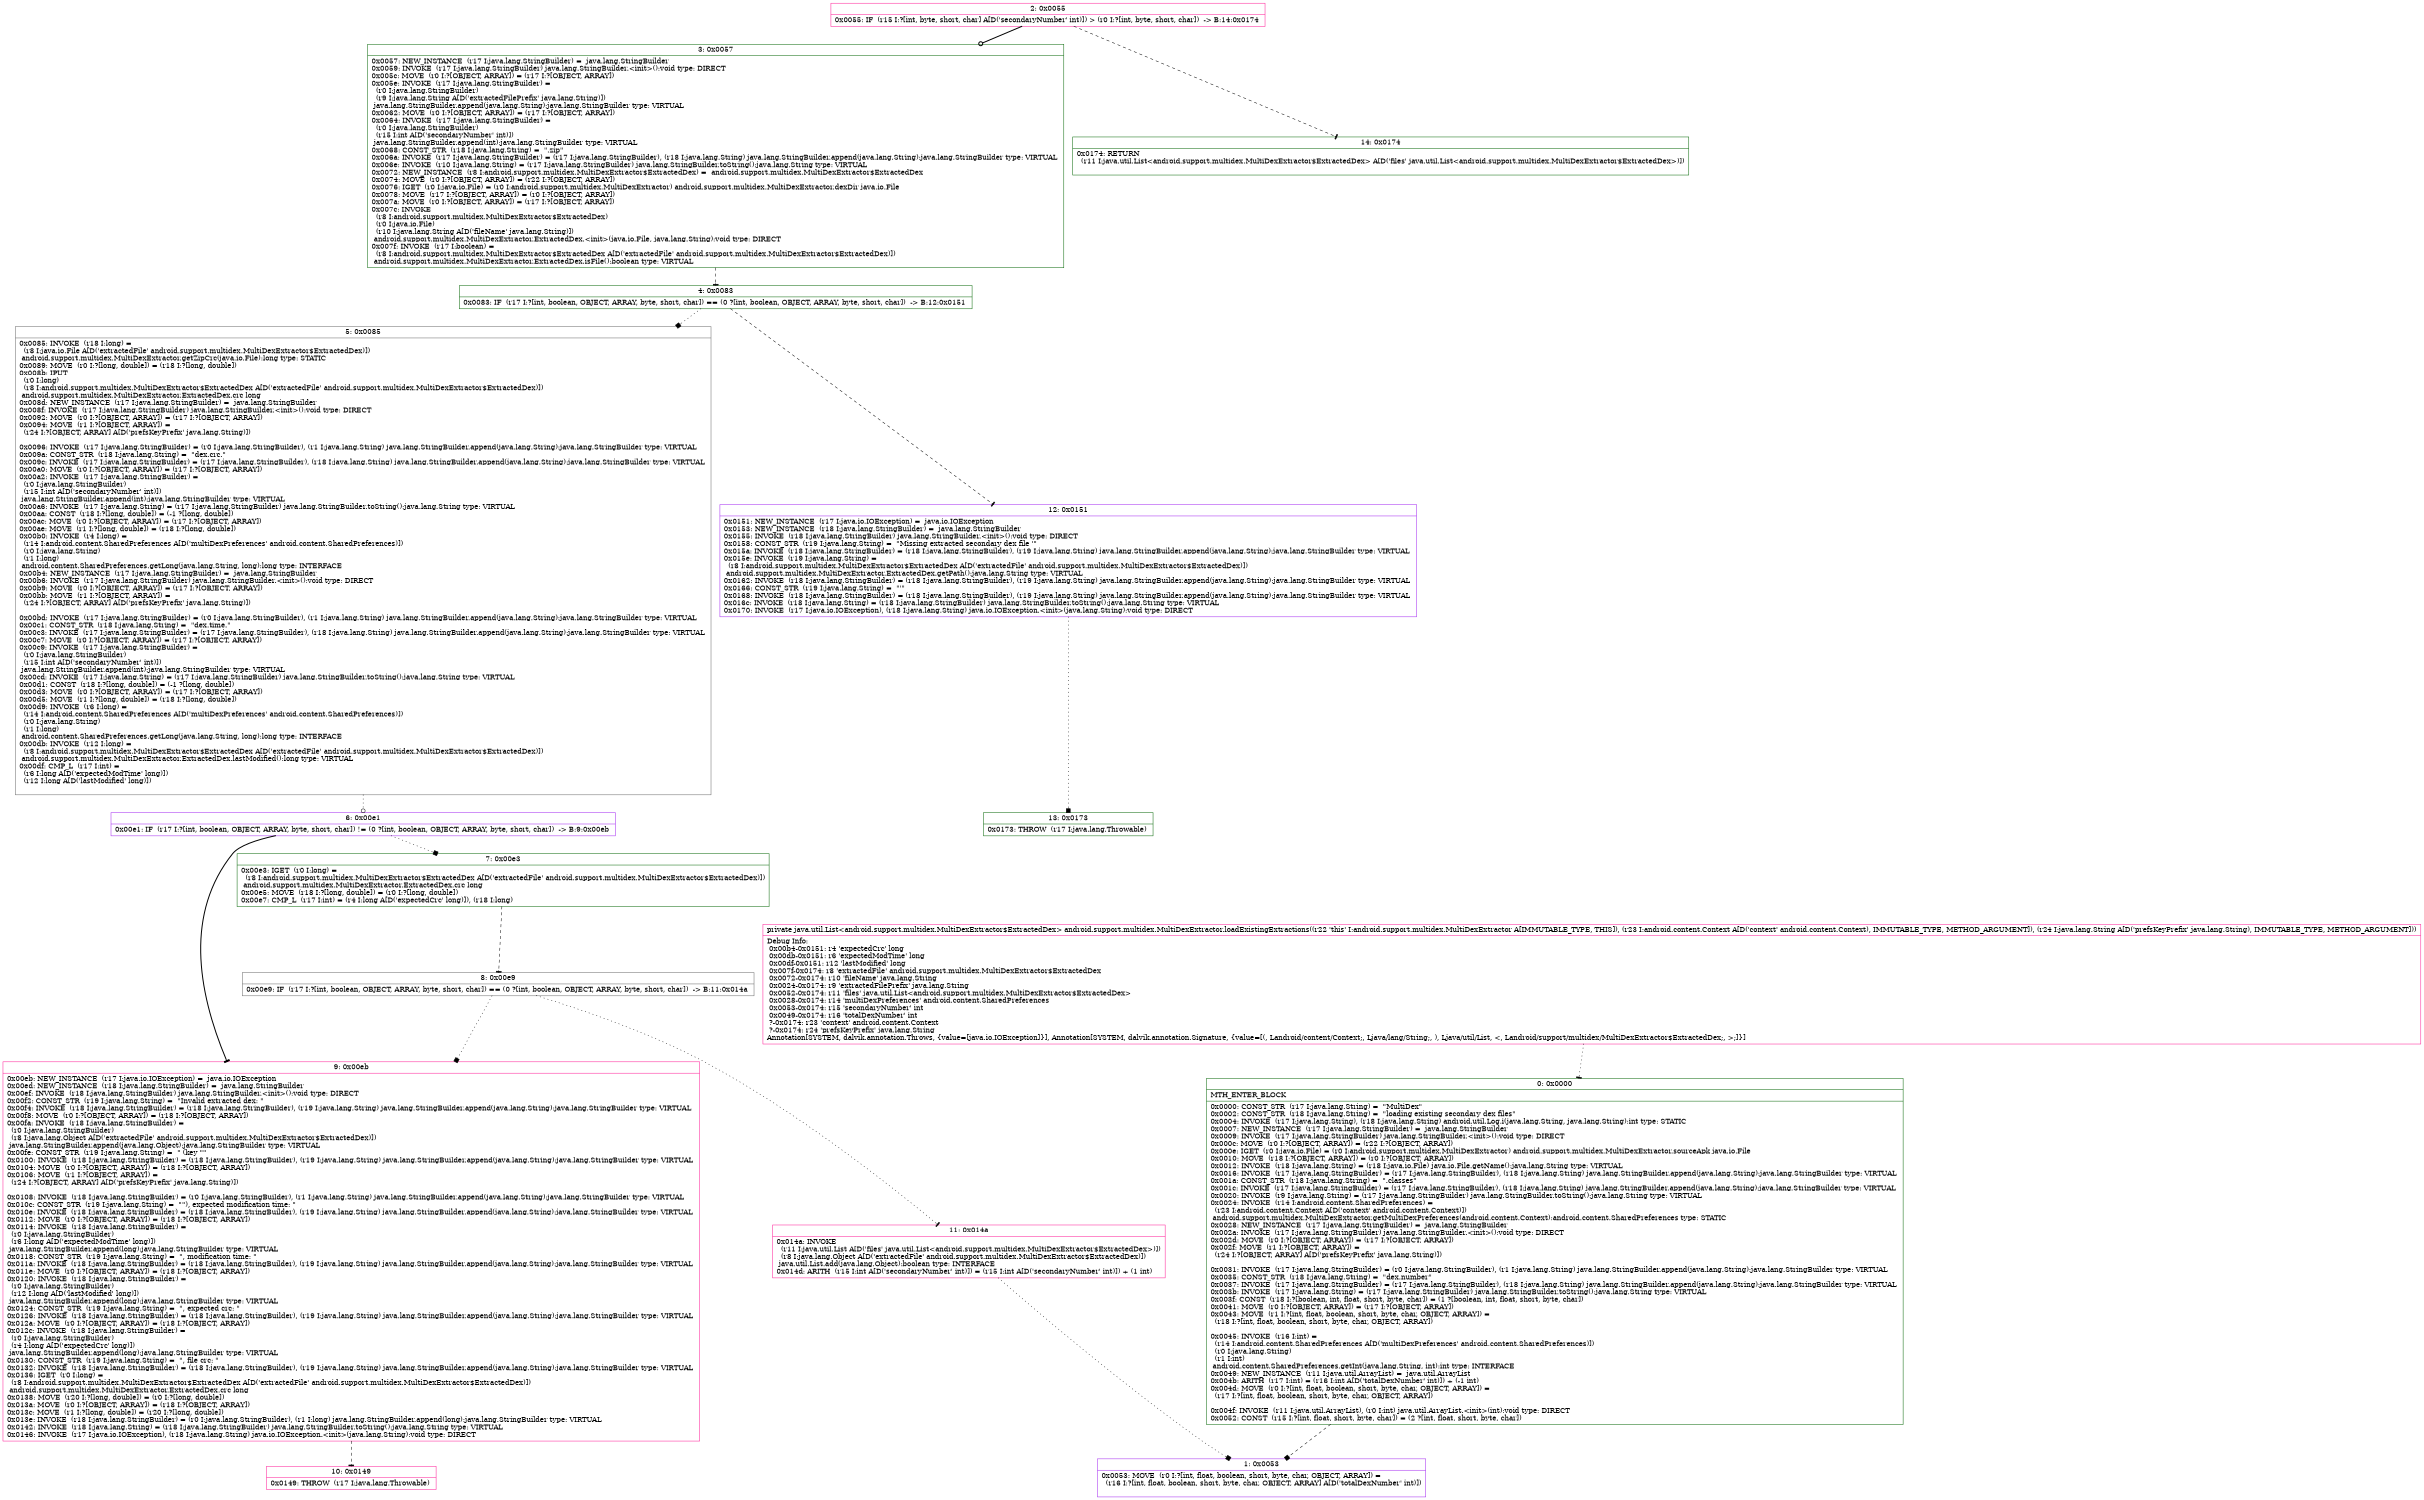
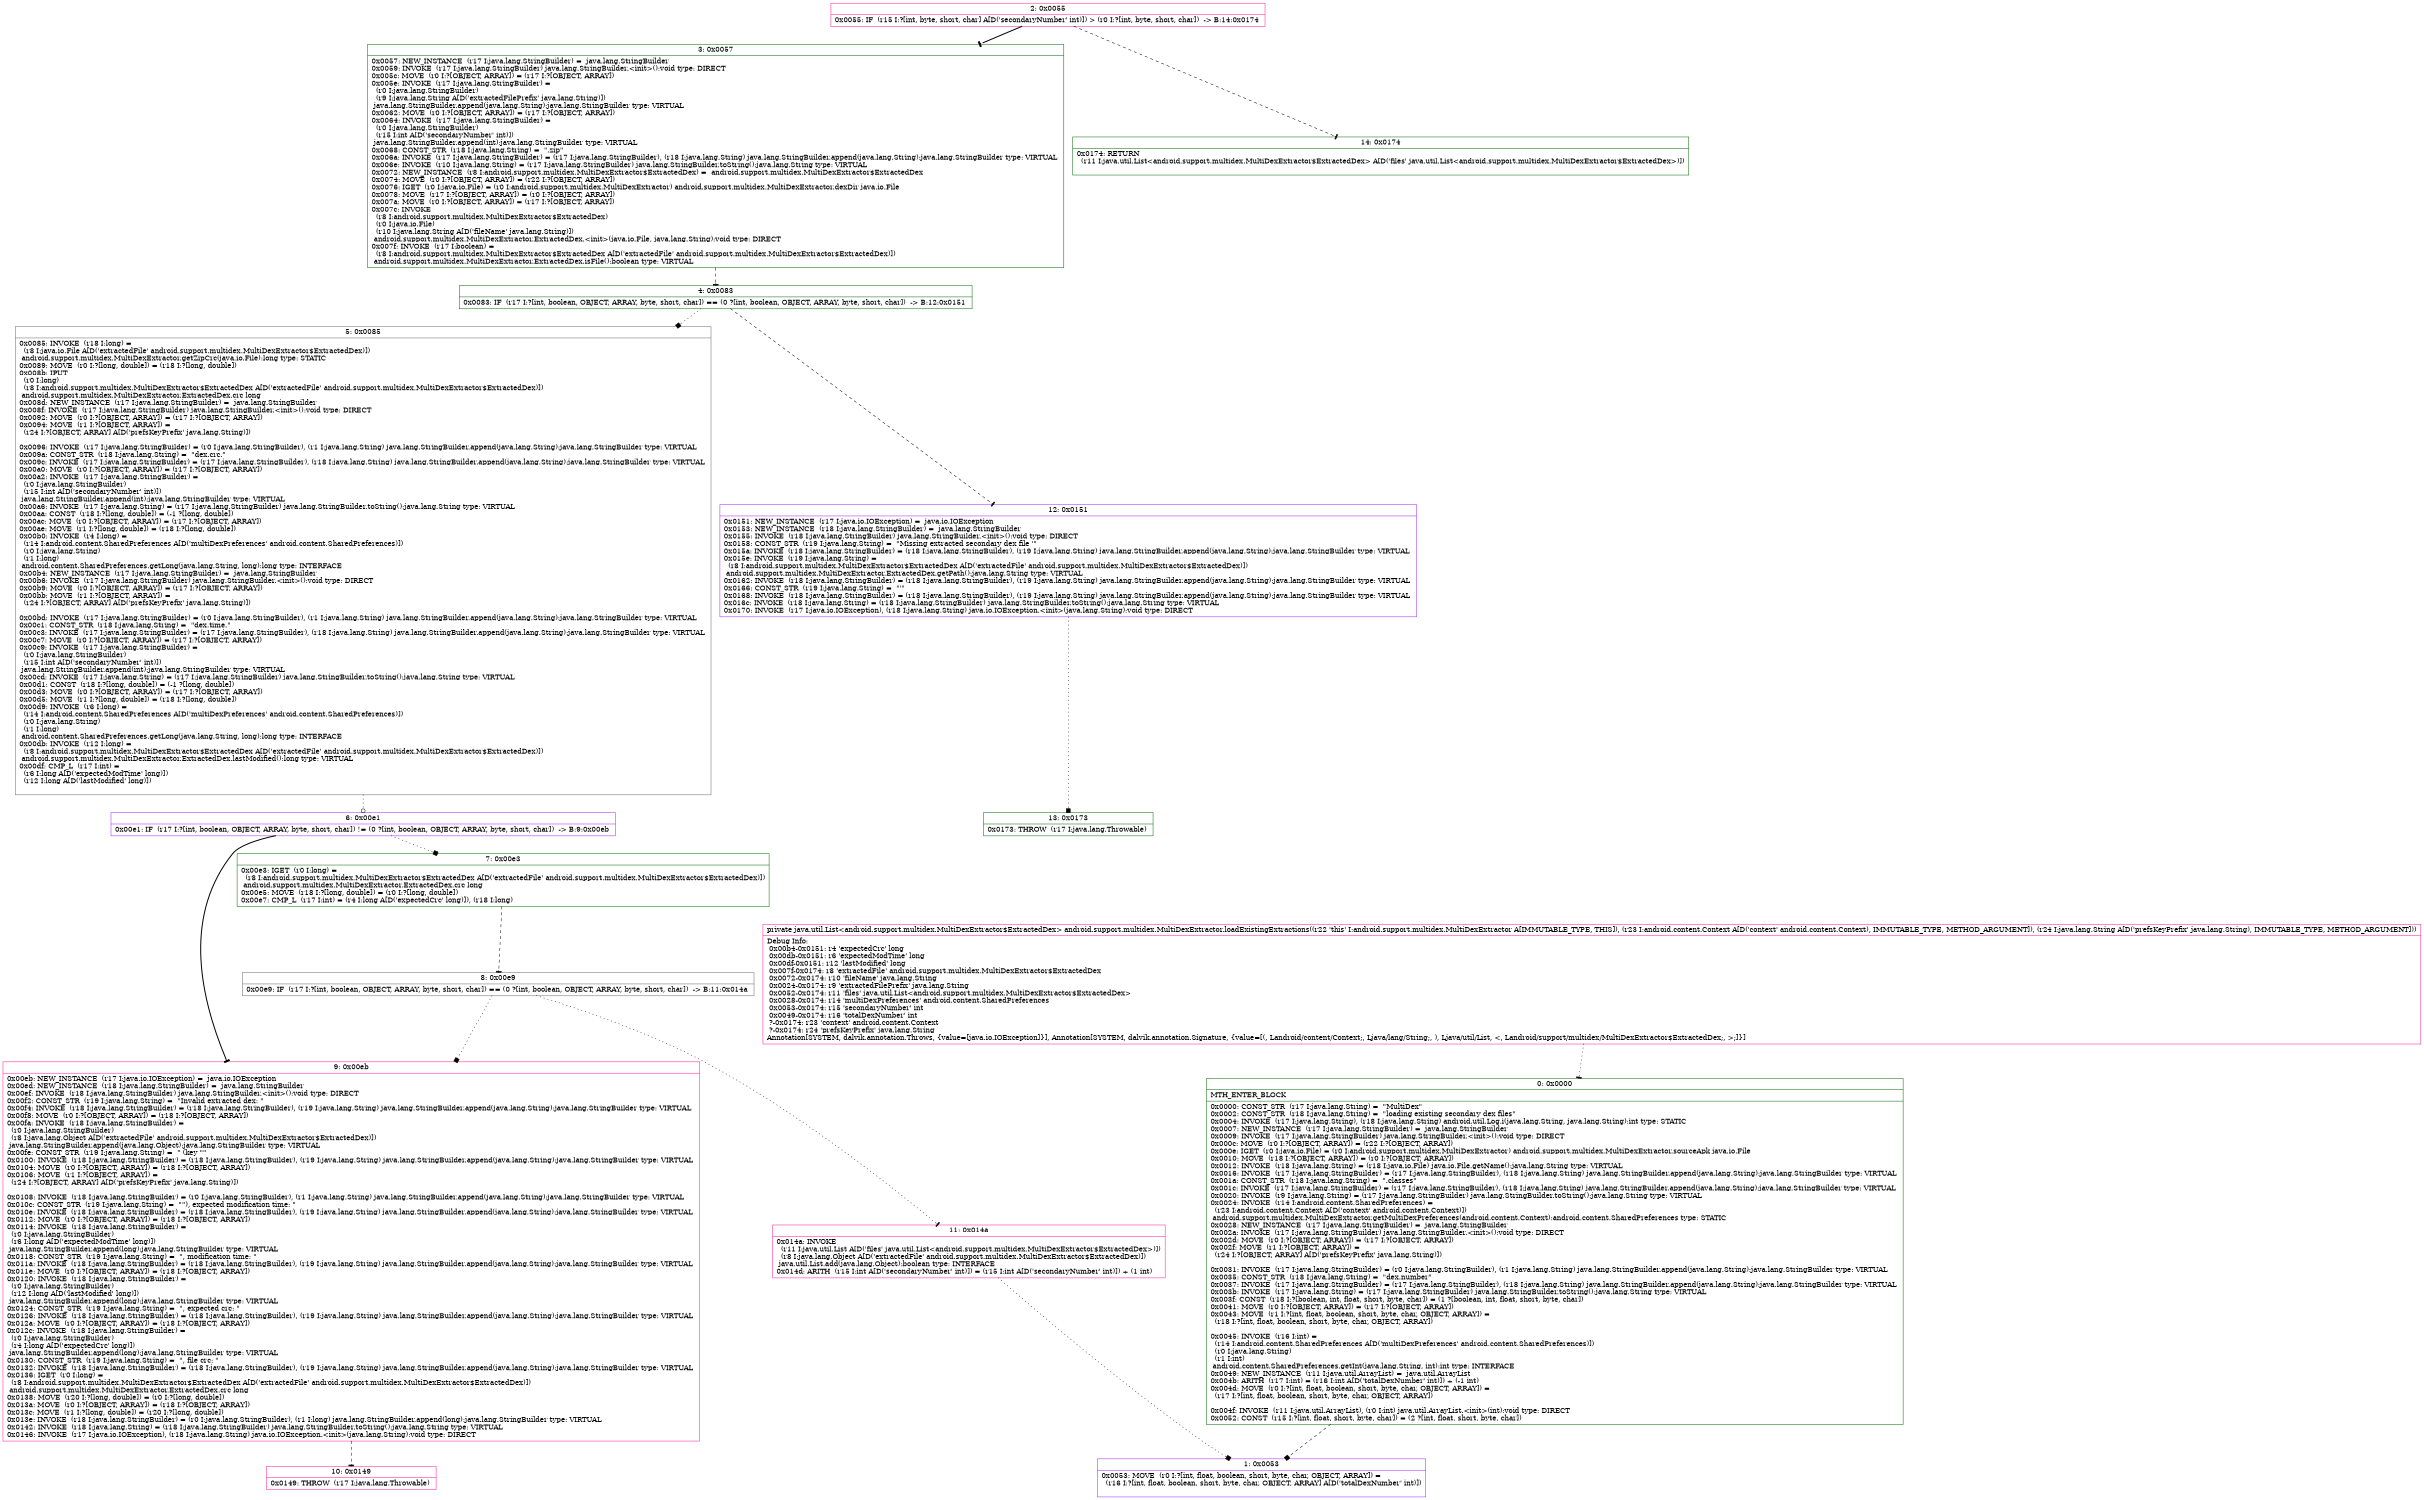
edge "2: 0x0055" -> "3: 0x0057": arrowhead odot -> tee
